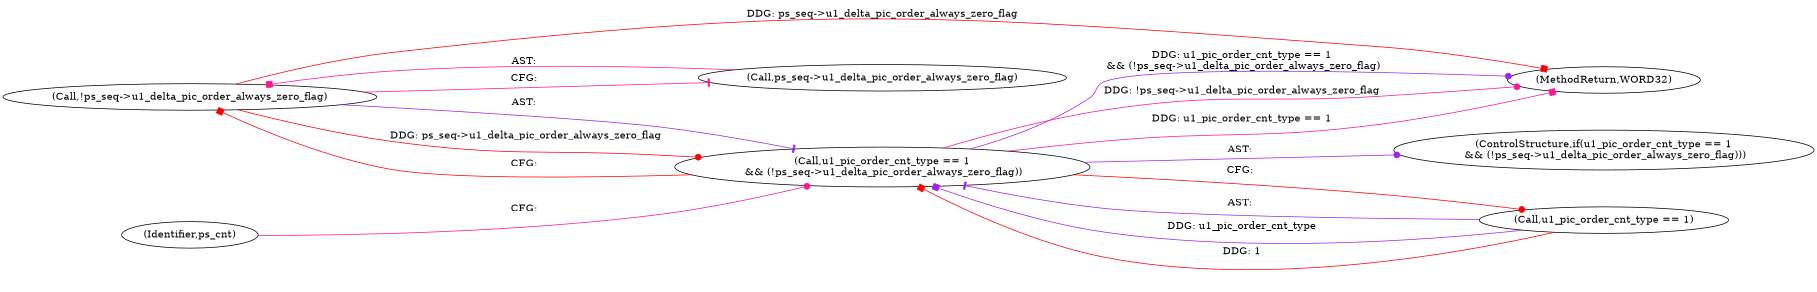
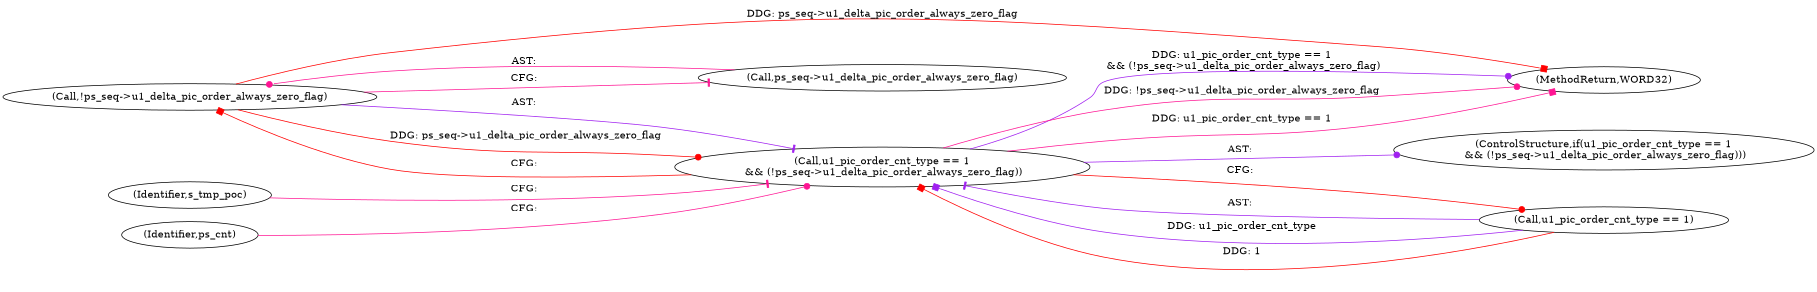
edge "(Call,ps_seq->u1_delta_pic_order_always_zero_flag)" -> "(Call,!ps_seq->u1_delta_pic_order_always_zero_flag)": arrowhead box -> dot
node "(Identifier,s_tmp_poc)": added
